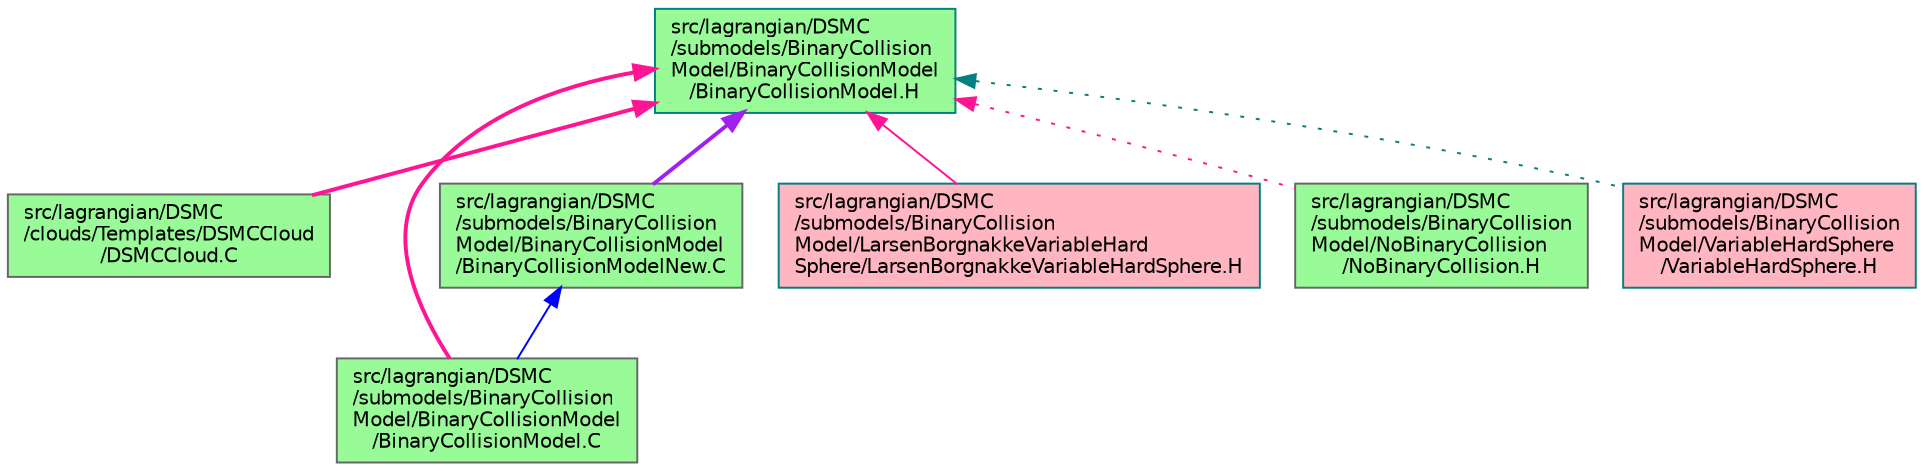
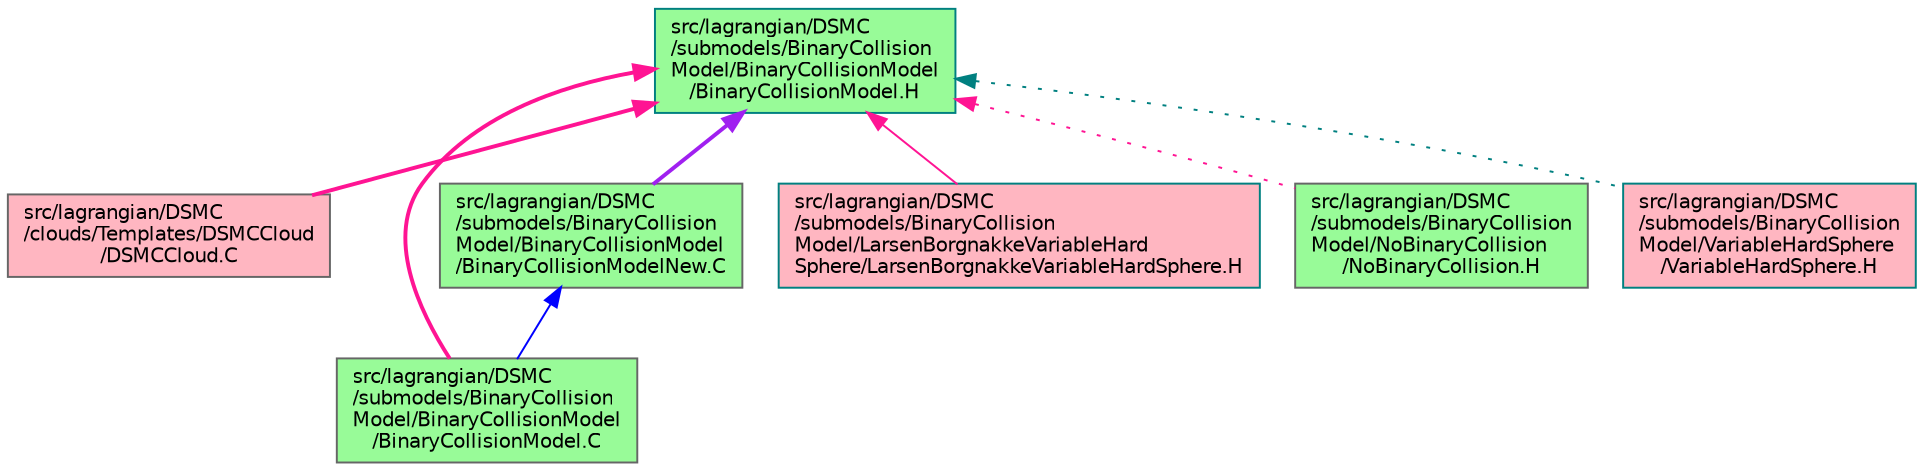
node "src/lagrangian/DSMC /clouds/Templates/DSMCCloud /DSMCCloud.C": fillcolor palegreen -> lightpink
